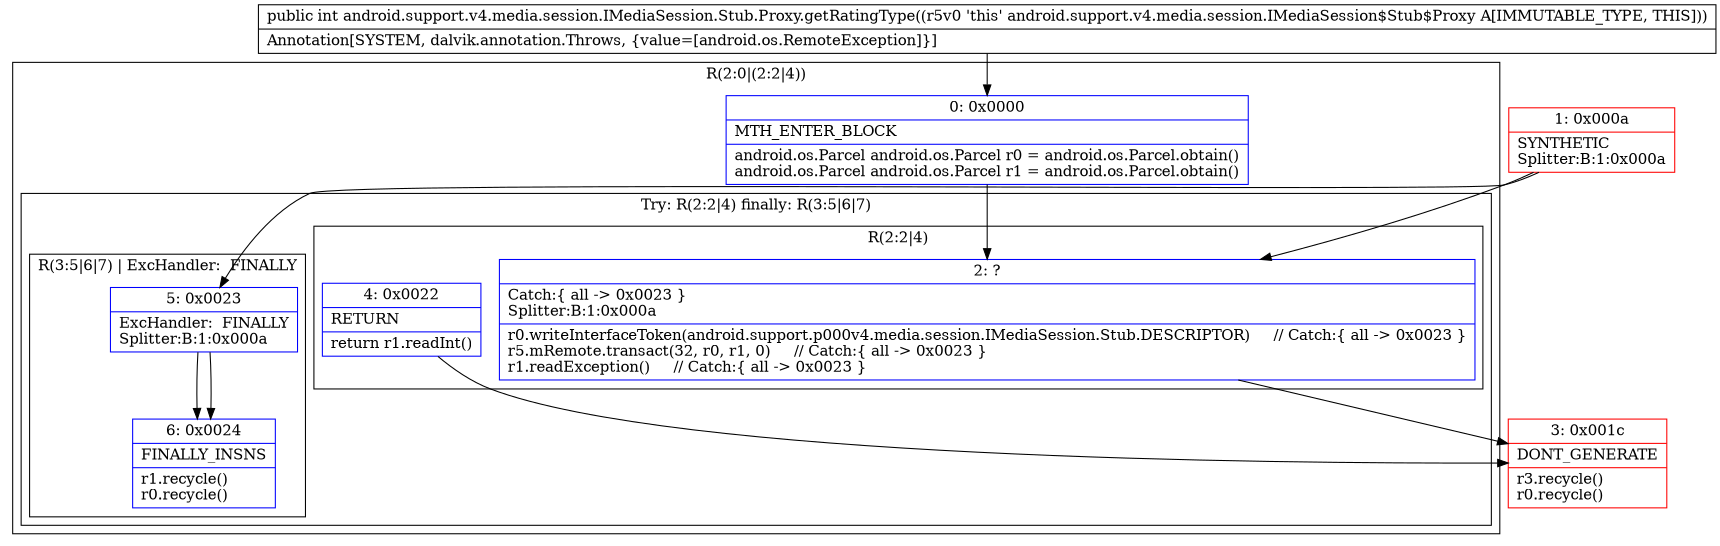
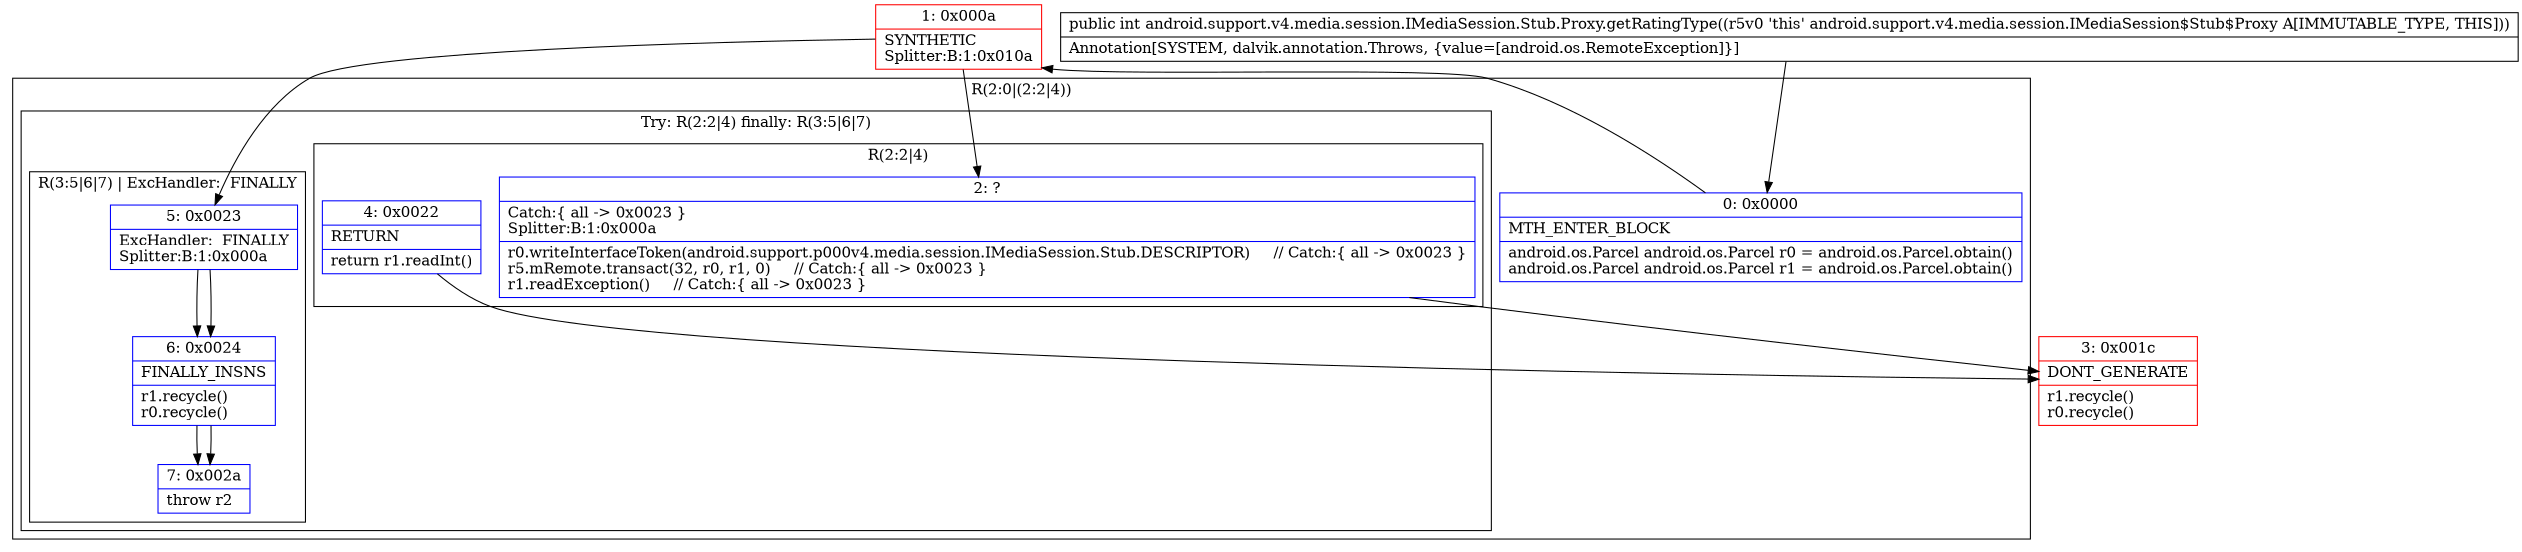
node "1: 0x000a": text "Splitter:B:1:0x000a" -> "Splitter:B:1:0x010a"
edge "0: 0x0000" -> "2: ?": now "0: 0x0000" -> "1: 0x000a"
node "3: 0x001c": text "r3.recycle()" -> "r1.recycle()"
node "7: 0x002a": added
